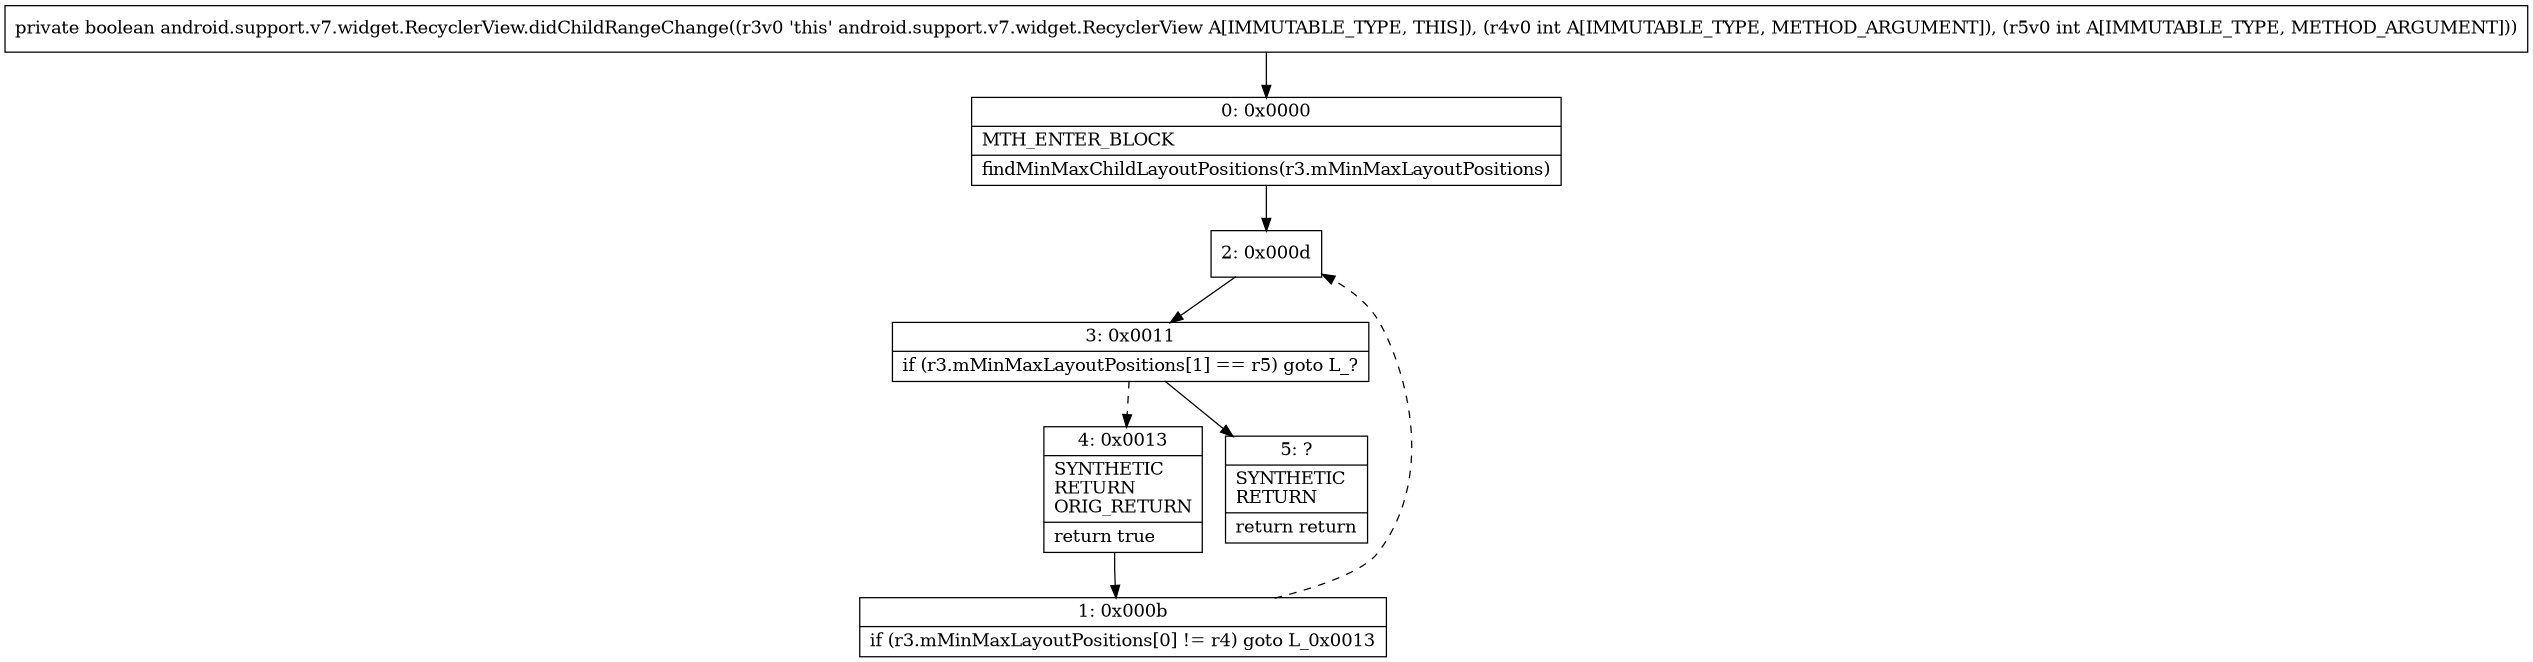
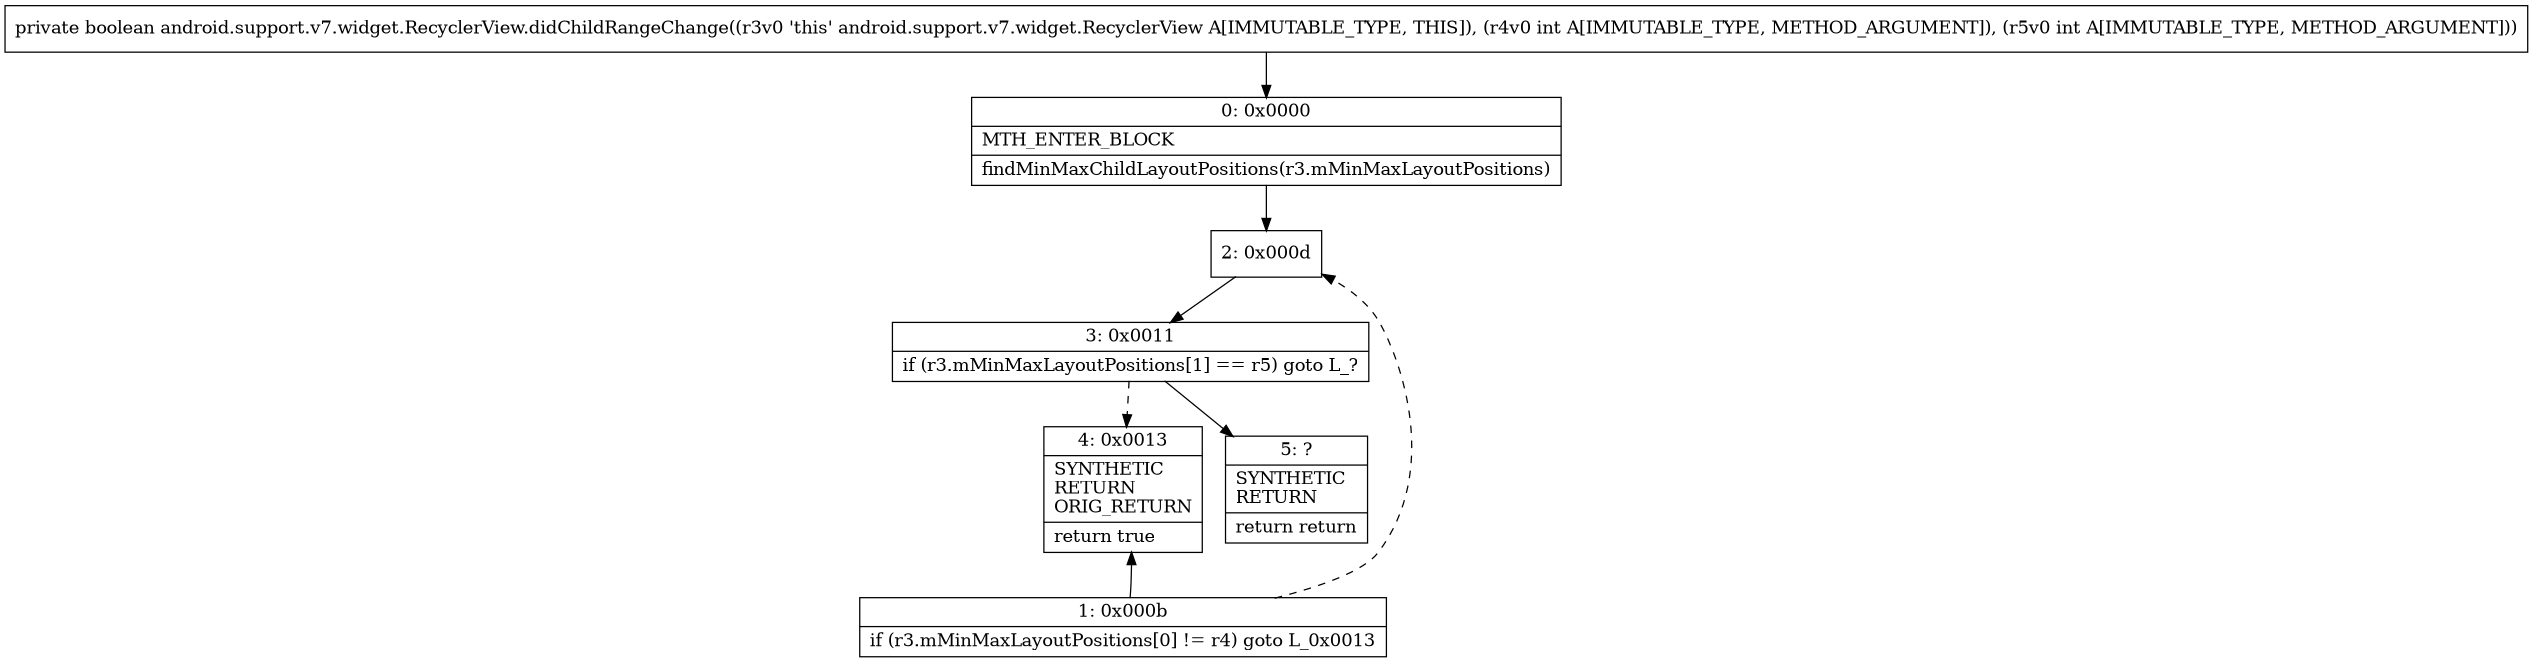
edge "4: 0x0013" -> "1: 0x000b": reversed
